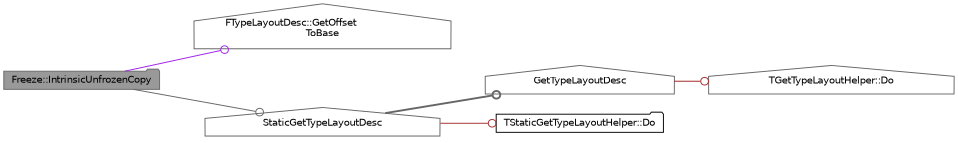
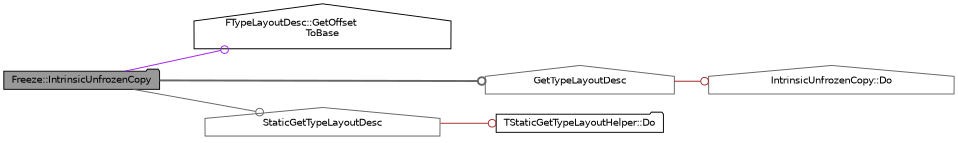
node "FTypeLayoutDesc::GetOffset ToBase": color gray40 -> black
node "Freeze::IntrinsicUnfrozenCopy": color gray40 -> black
node "TGetTypeLayoutHelper::Do": label "TGetTypeLayoutHelper::Do" -> "IntrinsicUnfrozenCopy::Do"
edge "StaticGetTypeLayoutDesc" -> "GetTypeLayoutDesc": now "Freeze::IntrinsicUnfrozenCopy" -> "GetTypeLayoutDesc"
